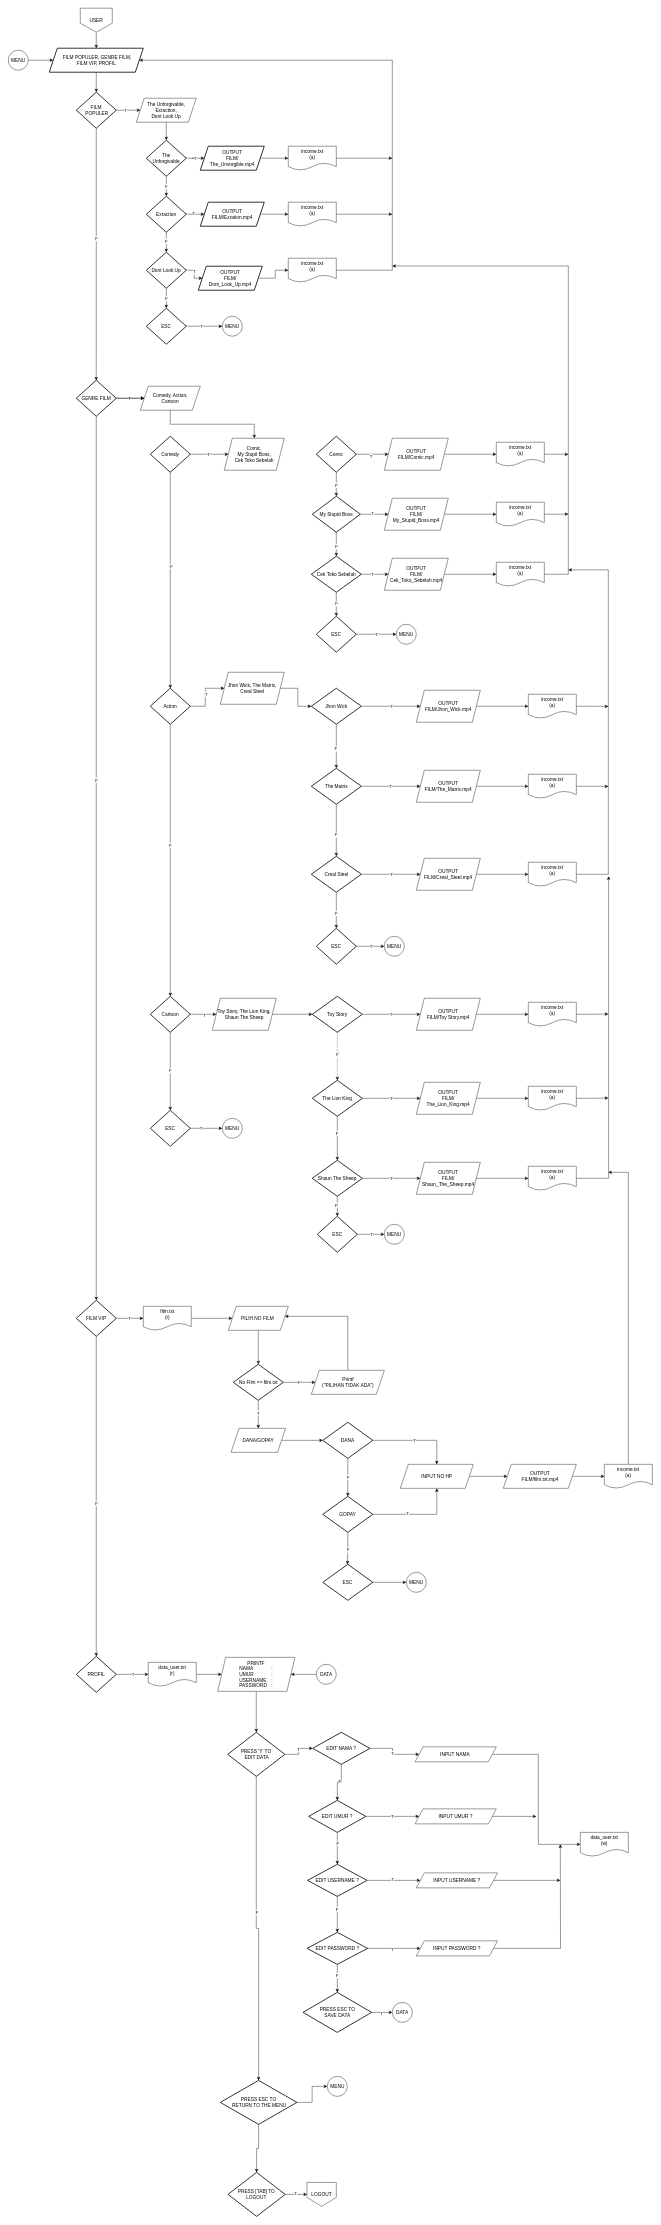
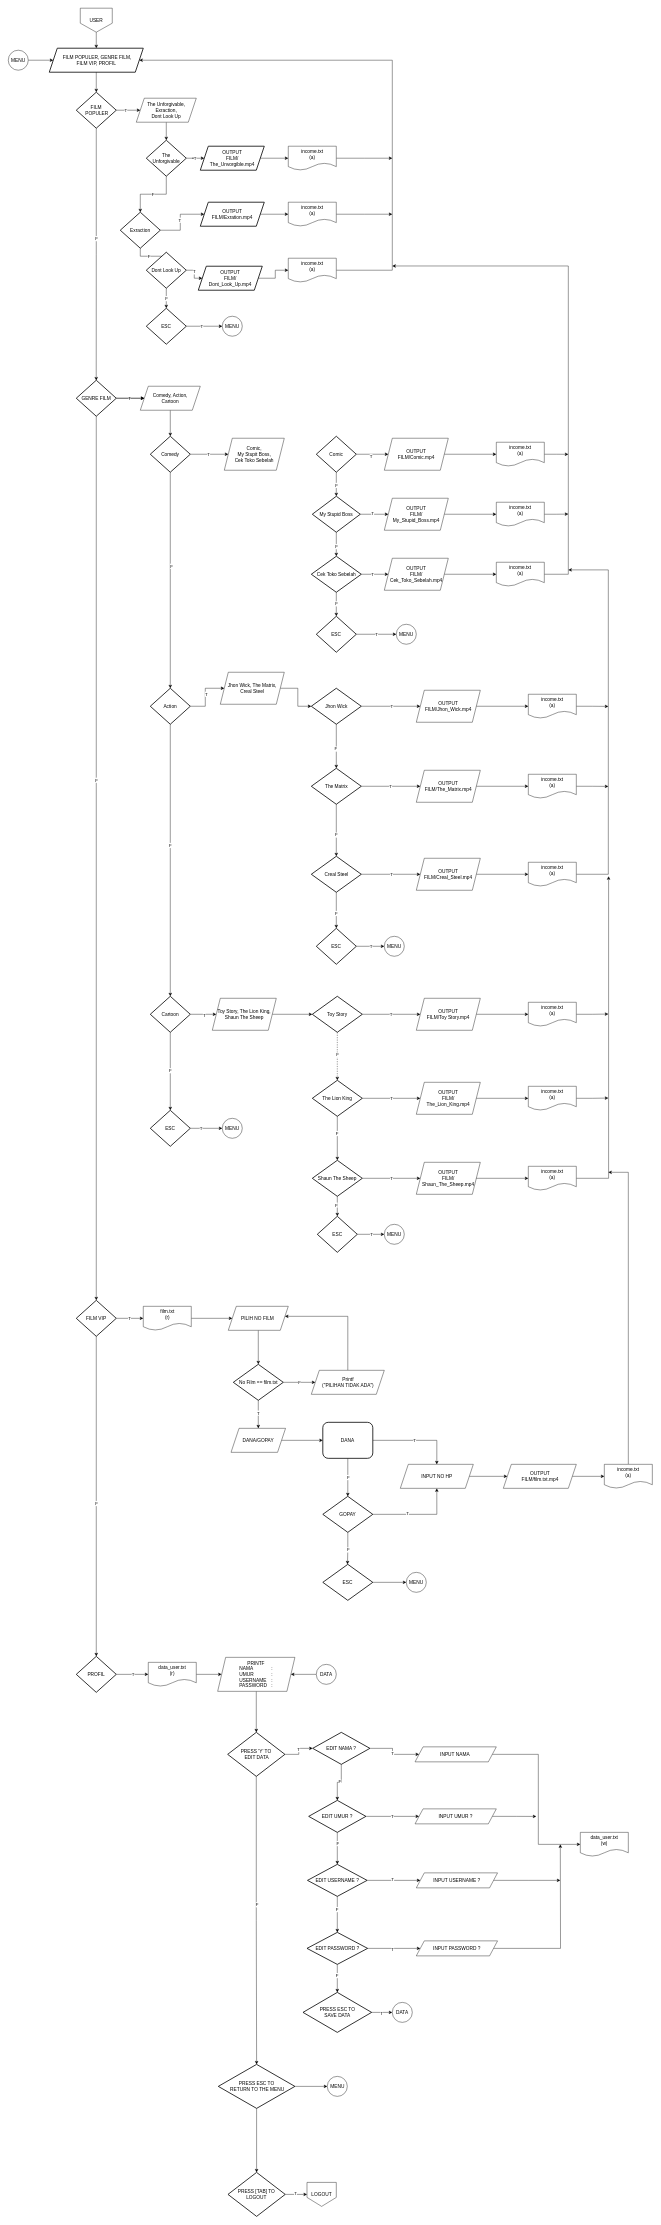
node "Exraction": moved (166, 214) -> (140, 230)
edge "Comedy, Action, Cartoon" -> "Comic, My Stupit Boss, Cek Toko Sebelah": now "Comedy, Action, Cartoon" -> "Comedy"
node "DANA": shape diamond -> rounded rectangle
node "PRESS ESC TO RETURN TO THE MENU": moved (259, 2102) -> (257, 2086)
